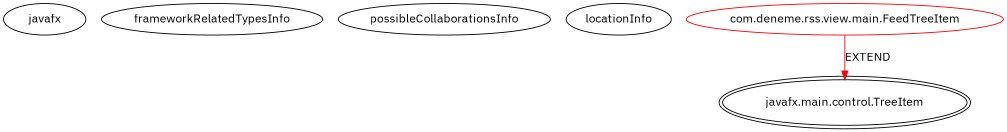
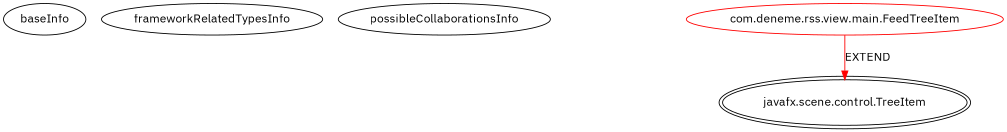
node "javafx": label "javafx" -> "baseInfo"
node "locationInfo": removed
node "javafx.main.control.TreeItem": label "javafx.main.control.TreeItem" -> "javafx.scene.control.TreeItem"
